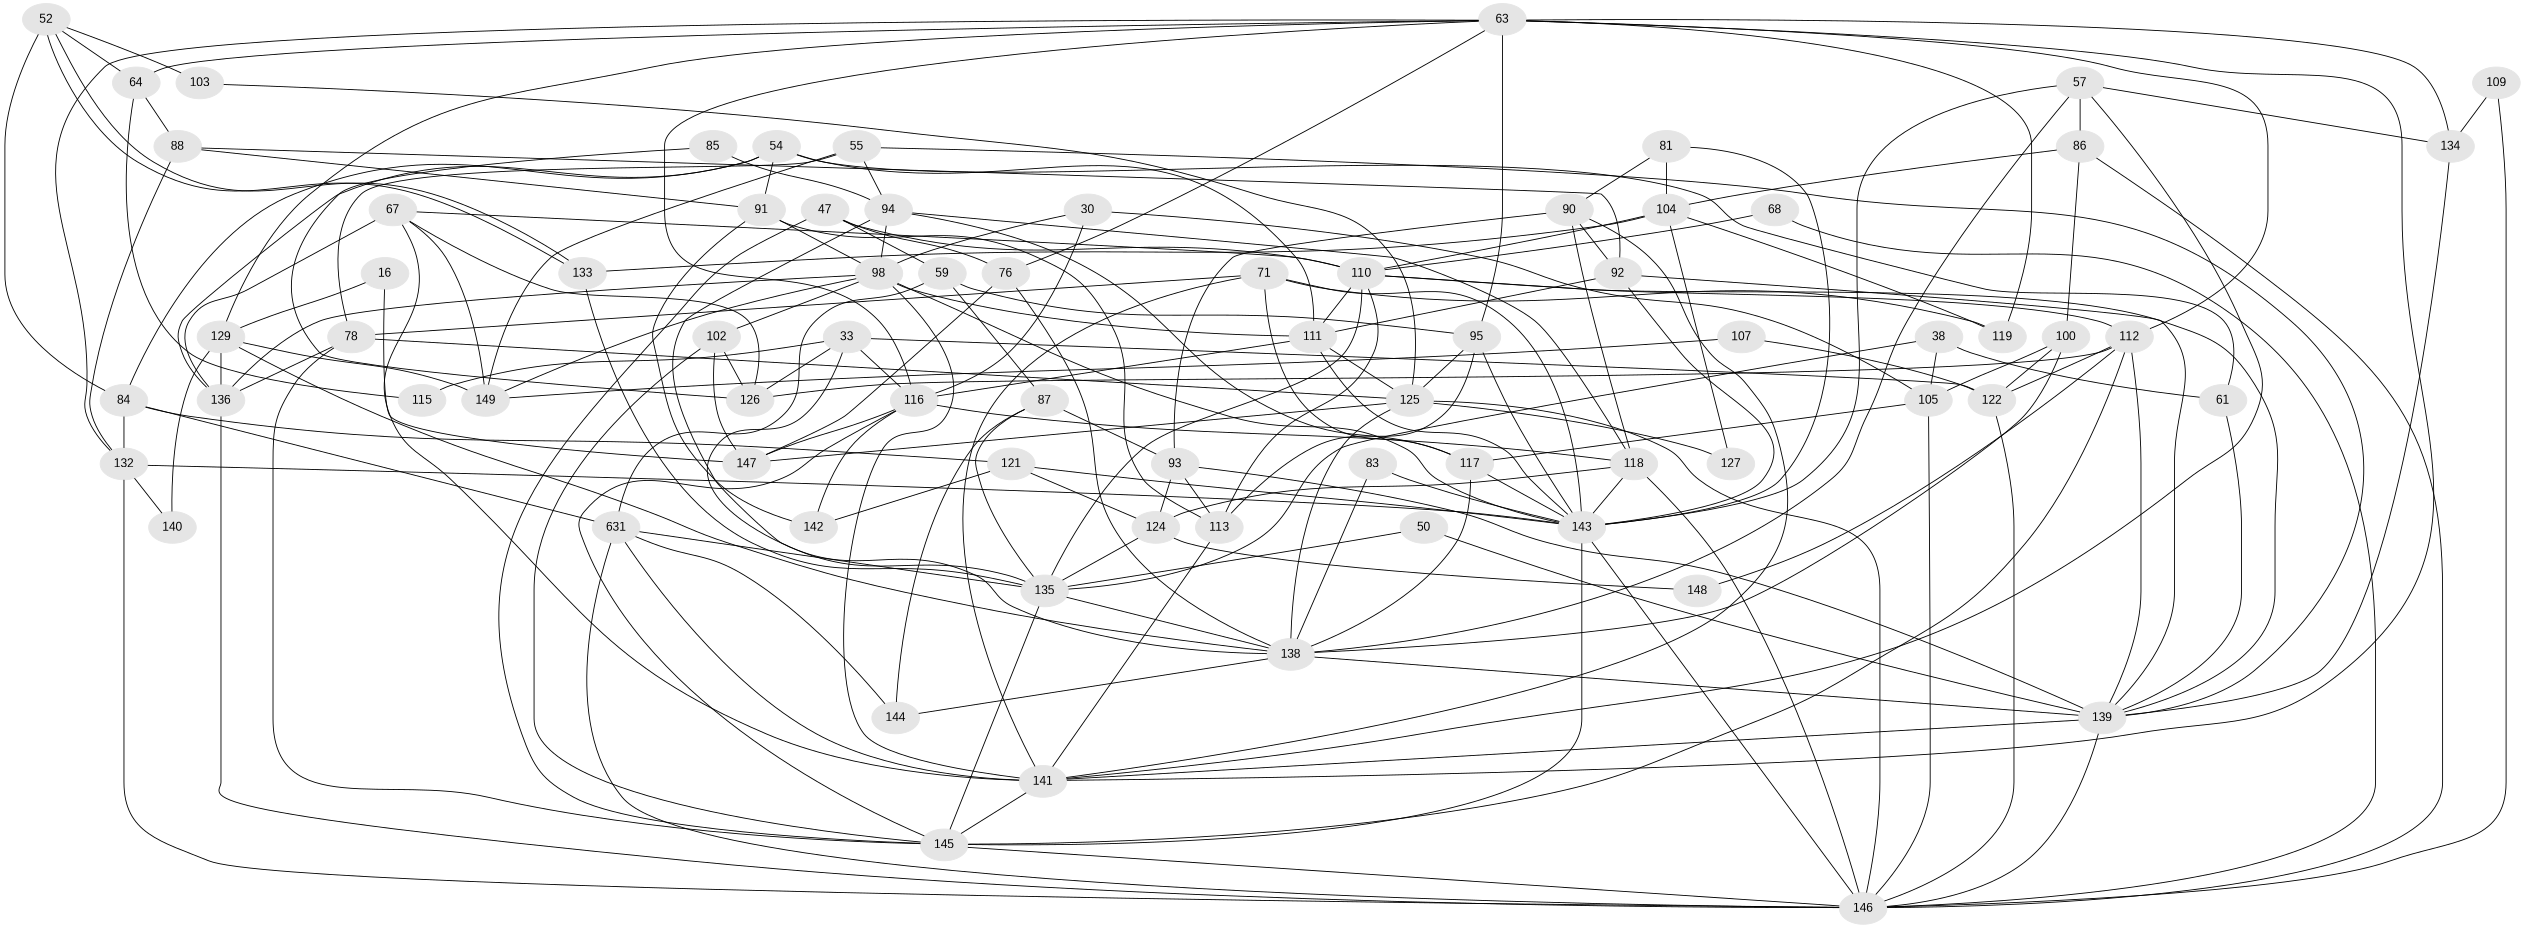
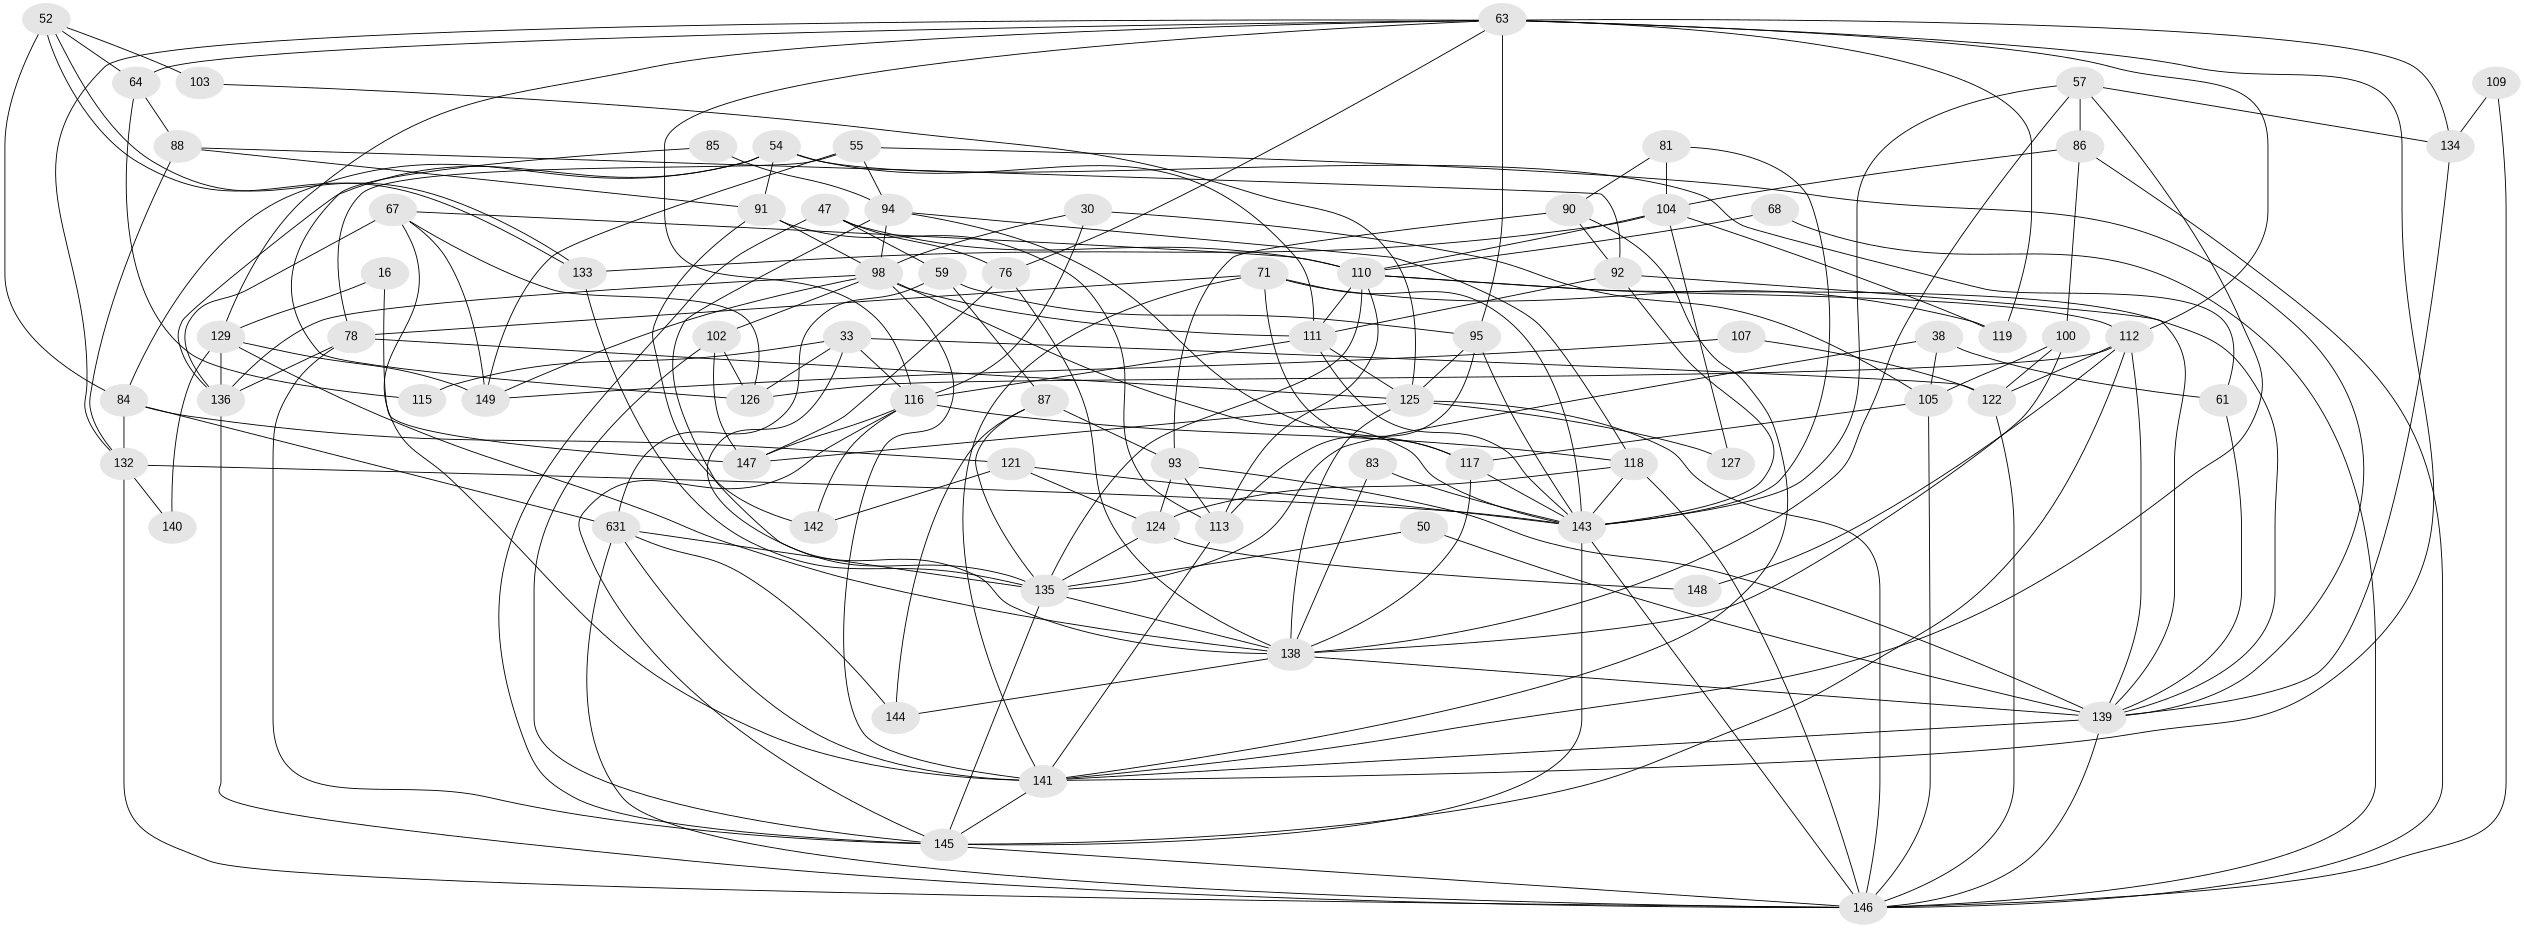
edge "90" -- "118": removed
